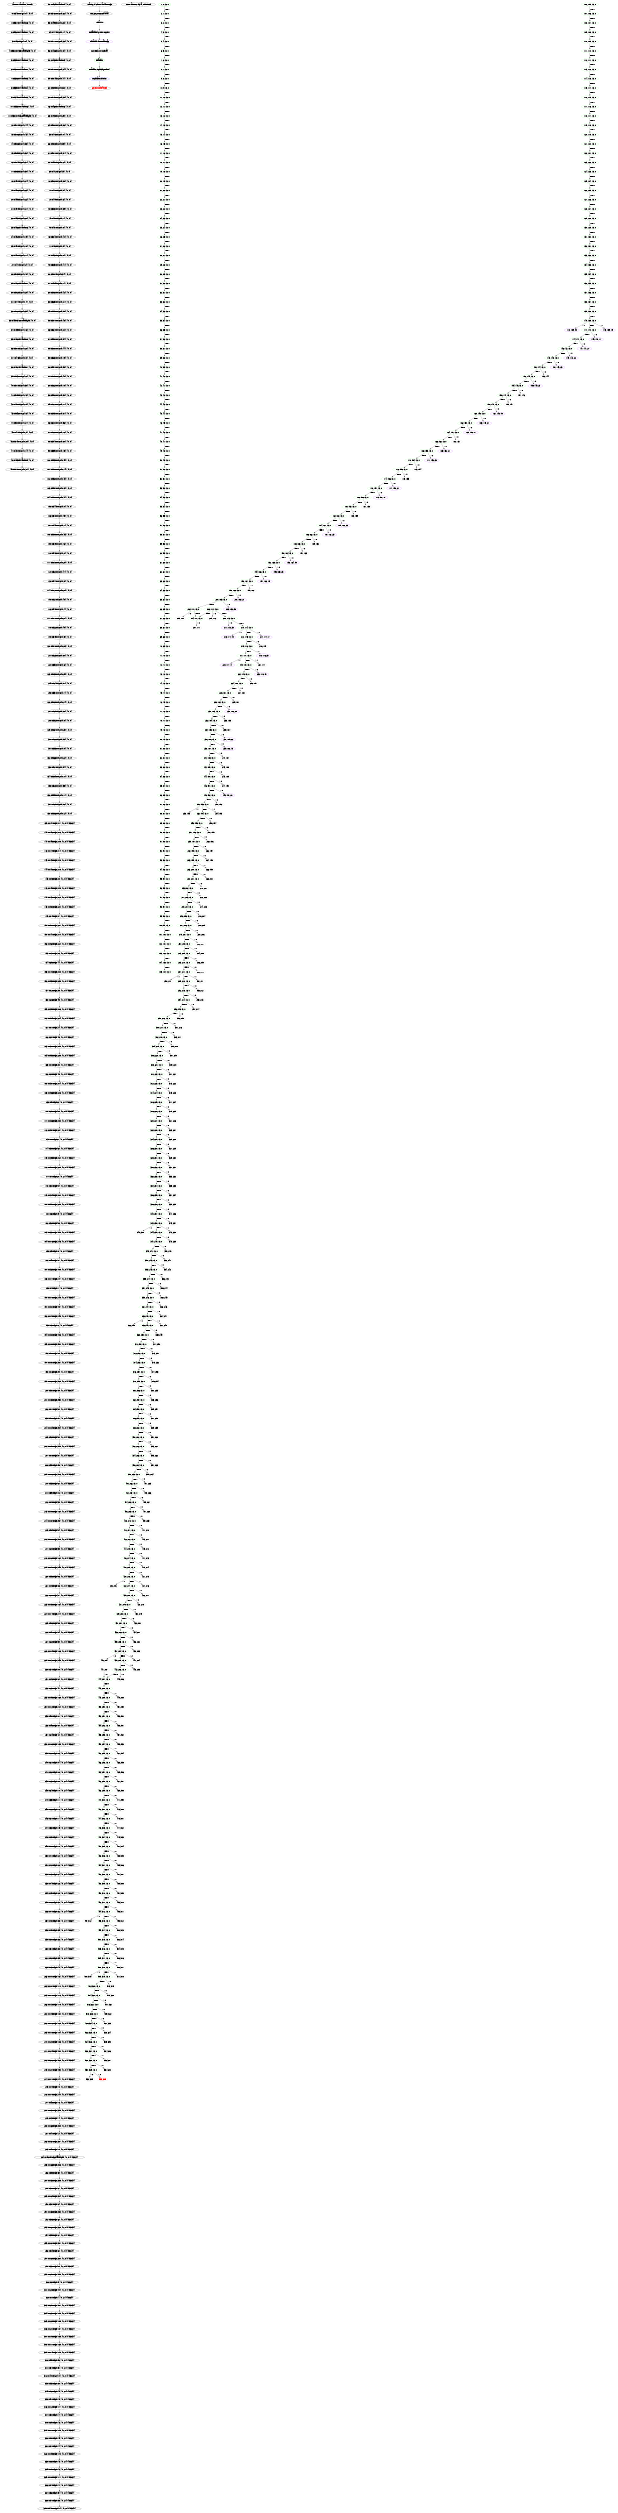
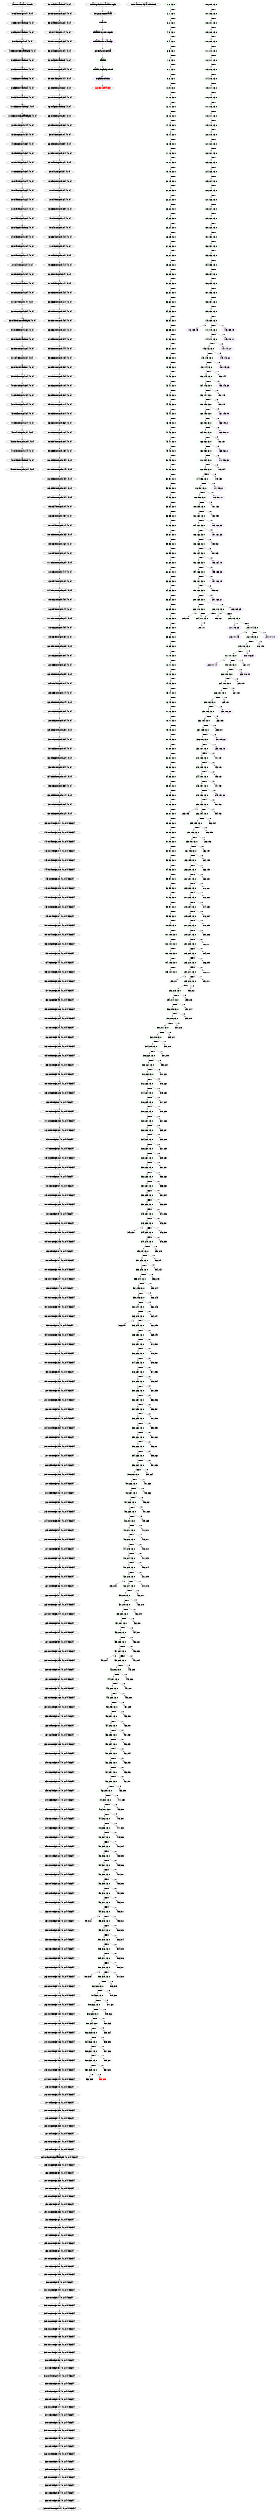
edge "447, 287" -> "444, 287, 13, 0": reversed
